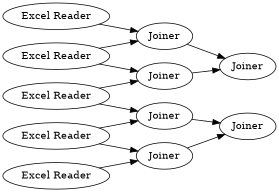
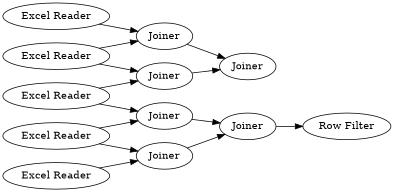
node "Row Filter": added
